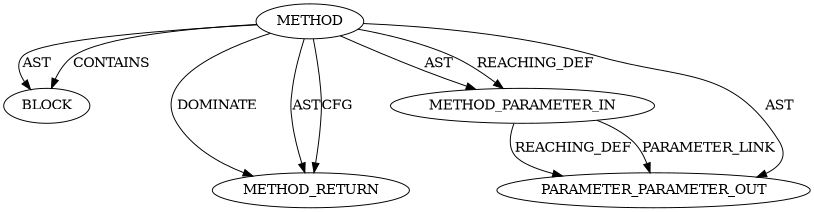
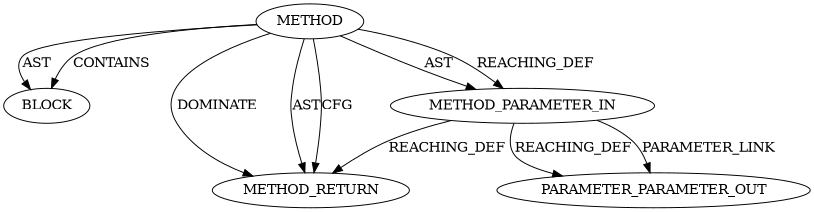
edge "METHOD" -> "PARAMETER_PARAMETER_OUT": removed, label "AST"
edge "METHOD_PARAMETER_IN" -> "METHOD_RETURN": added, label "REACHING_DEF"
